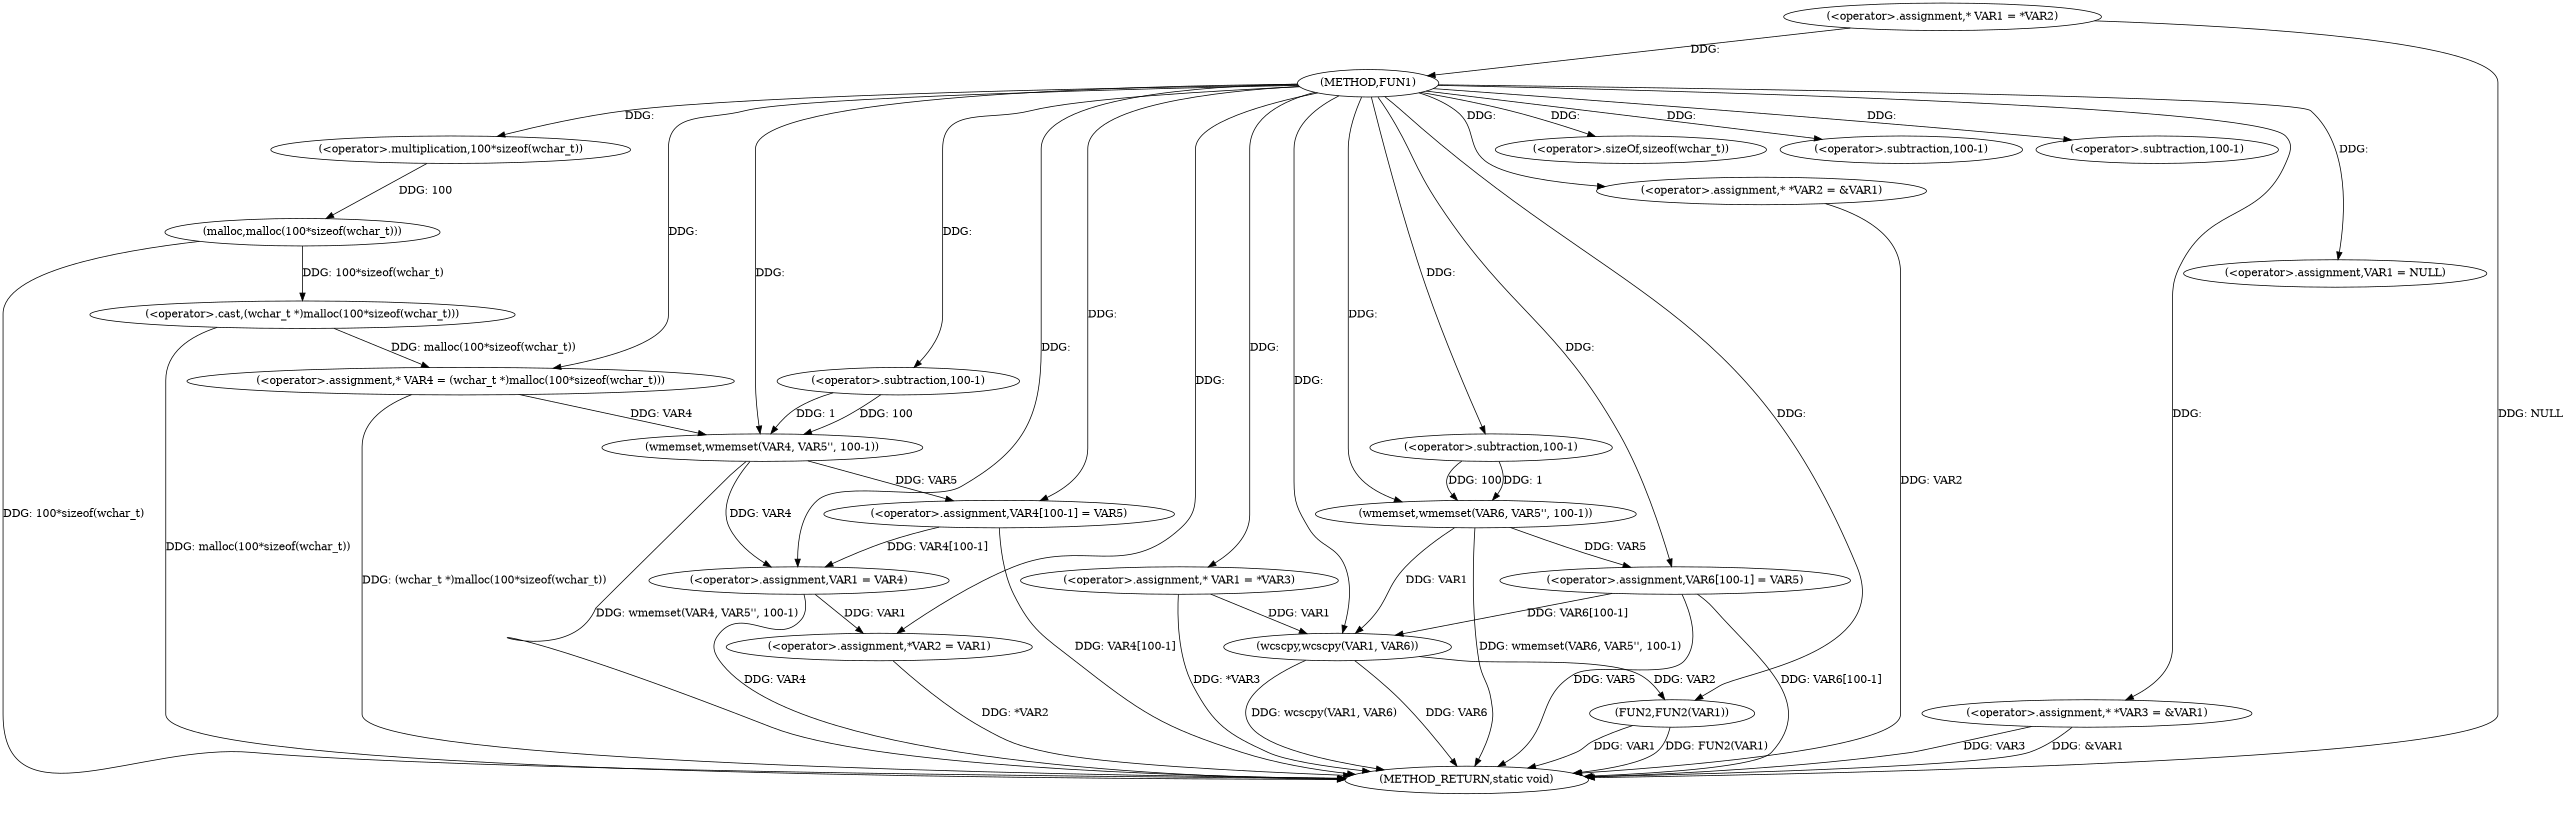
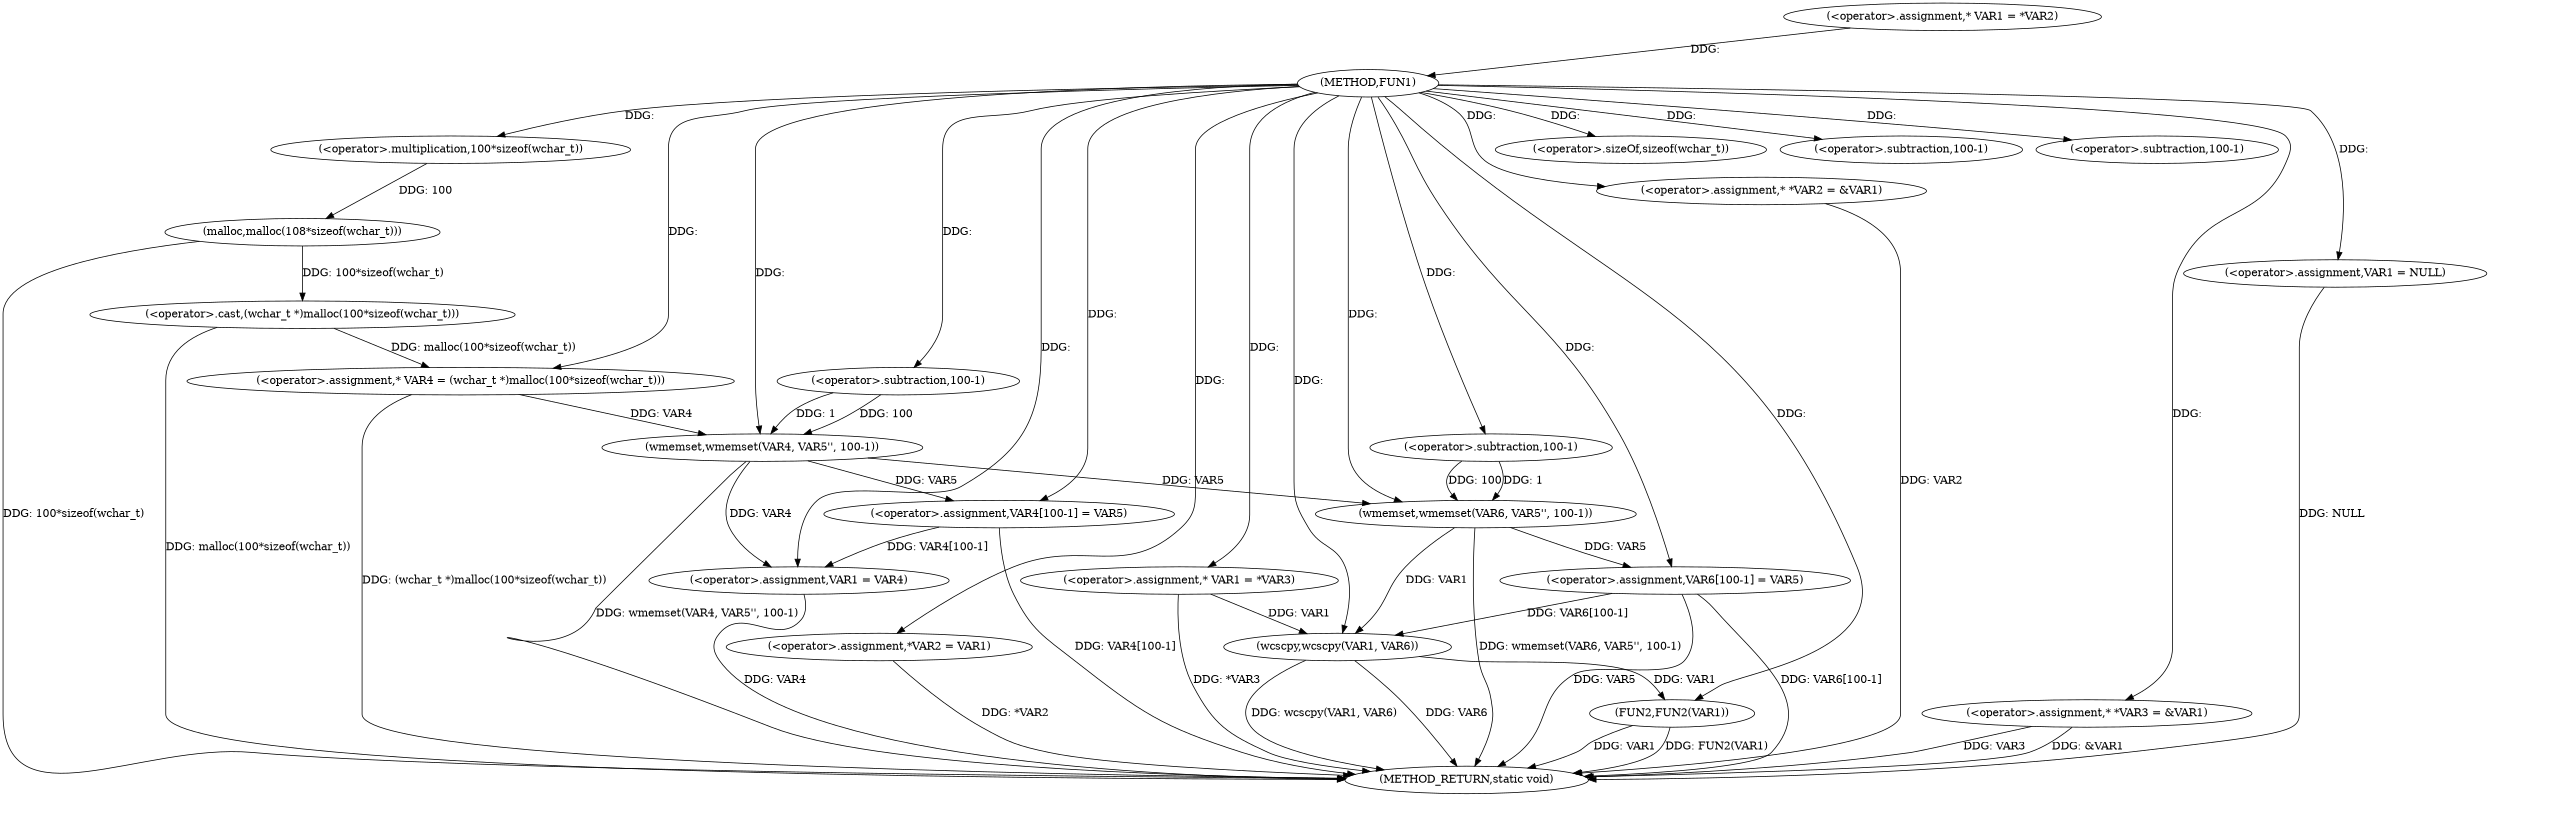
node "(malloc,malloc(100*sizeof(wchar_t)))": label "(malloc,malloc(100*sizeof(wchar_t)))" -> "(malloc,malloc(108*sizeof(wchar_t)))"
edge "(wmemset,wmemset(VAR4, VAR5'', 100-1))" -> "(wmemset,wmemset(VAR6, VAR5'', 100-1))": added, label "DDG: VAR5"
edge "(<operator>.assignment,VAR1 = VAR4)" -> "(<operator>.assignment,*VAR2 = VAR1)": removed, label "DDG: VAR1"
edge "(<operator>.assignment,* VAR1 = *VAR2)" -> "(METHOD_RETURN,static void)": now "(<operator>.assignment,VAR1 = NULL)" -> "(METHOD_RETURN,static void)"
edge "(wcscpy,wcscpy(VAR1, VAR6))" -> "(FUN2,FUN2(VAR1))": label "DDG: VAR2" -> "DDG: VAR1"
